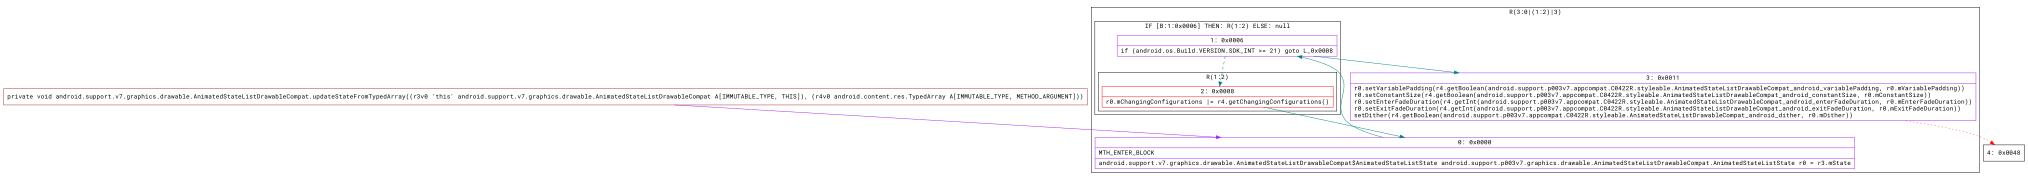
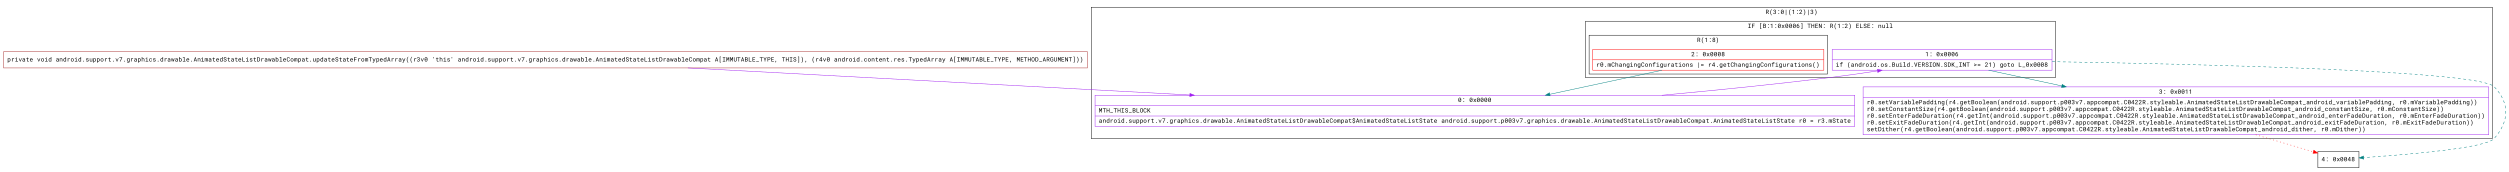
edge "1: 0x0006" -> "2: 0x0008": now "1: 0x0006" -> "4: 0x0048"
cluster "R(1:2)": label "R(1:2)" -> "R(1:8)"
edge "0: 0x0000" -> "1: 0x0006": color teal -> purple
node "0: 0x0000": text "MTH_ENTER_BLOCK" -> "MTH_THIS_BLOCK"
